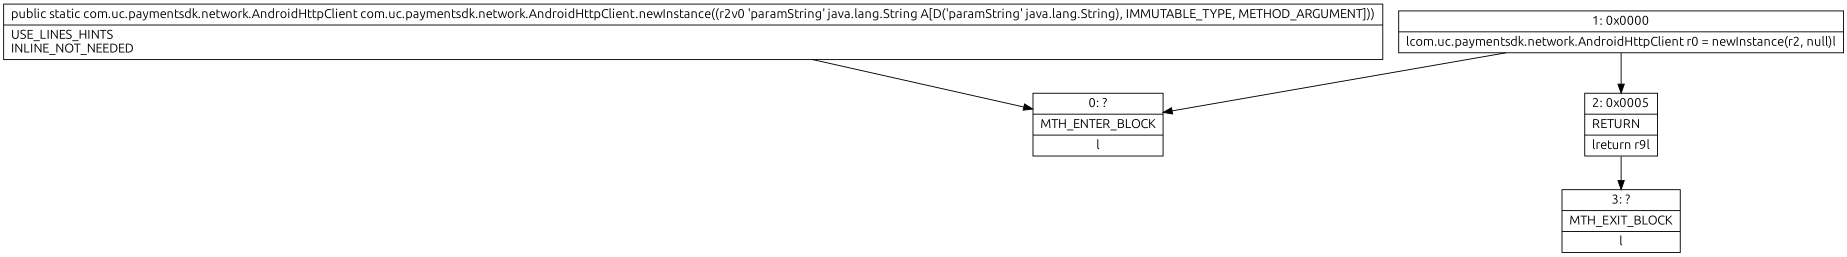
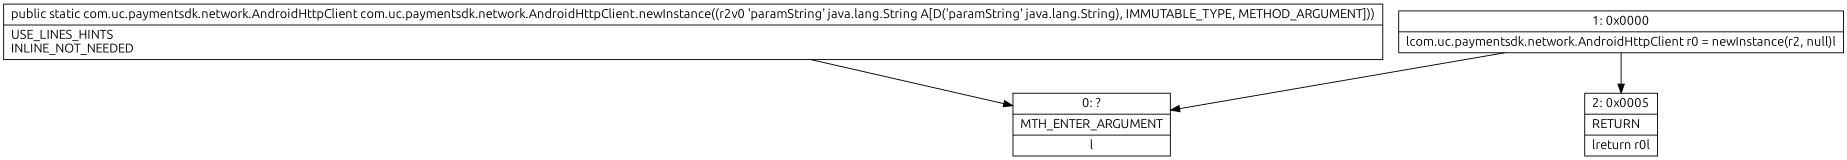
node "0: ?": text "MTH_ENTER_BLOCK" -> "MTH_ENTER_ARGUMENT"
node "2: 0x0005": text "lreturn r9l" -> "lreturn r0l"
node "3: ?": removed
